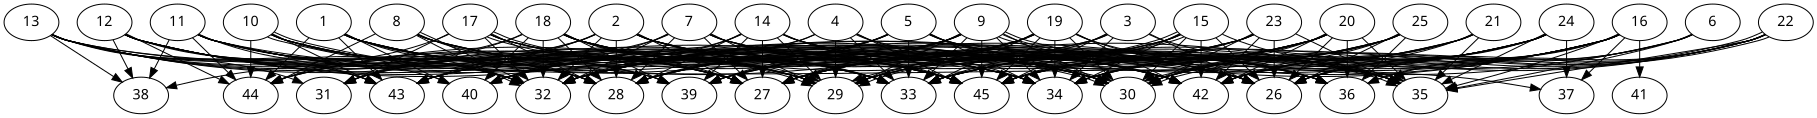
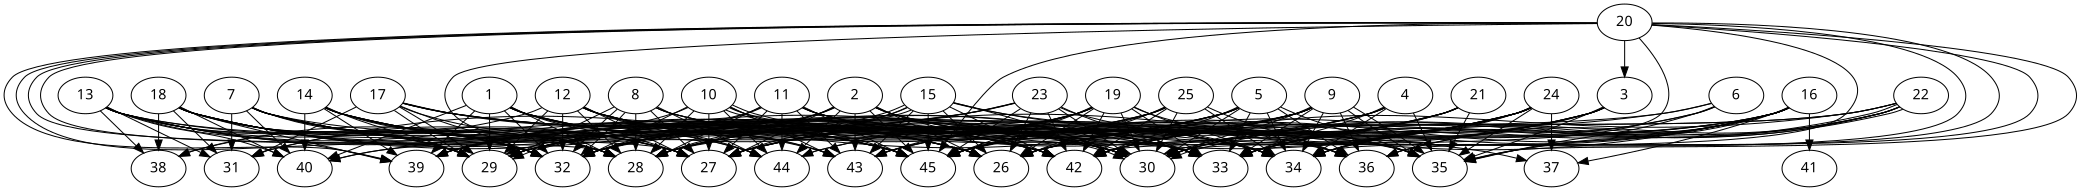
edge "20" -> "26": now "20" -> "3"
edge "18" -> "34": removed
